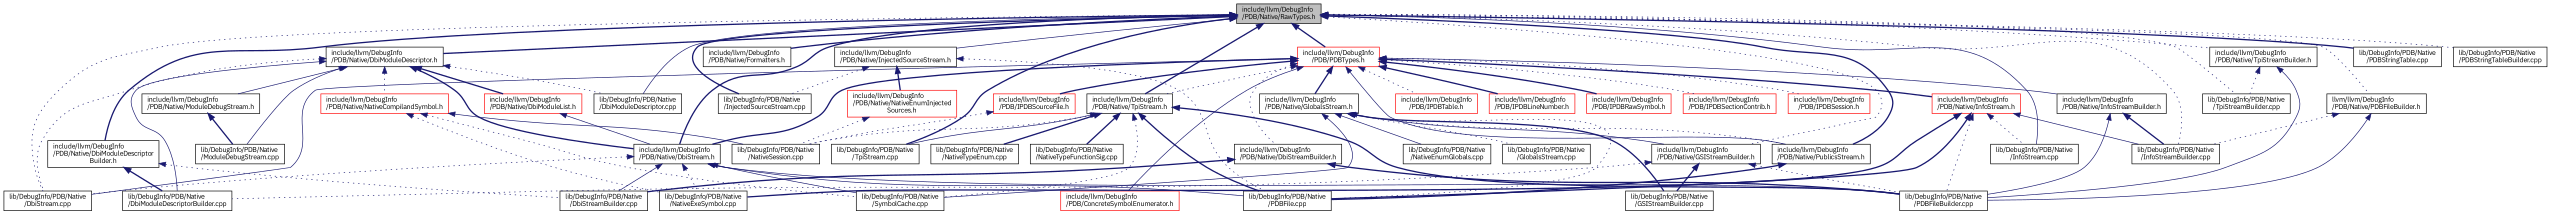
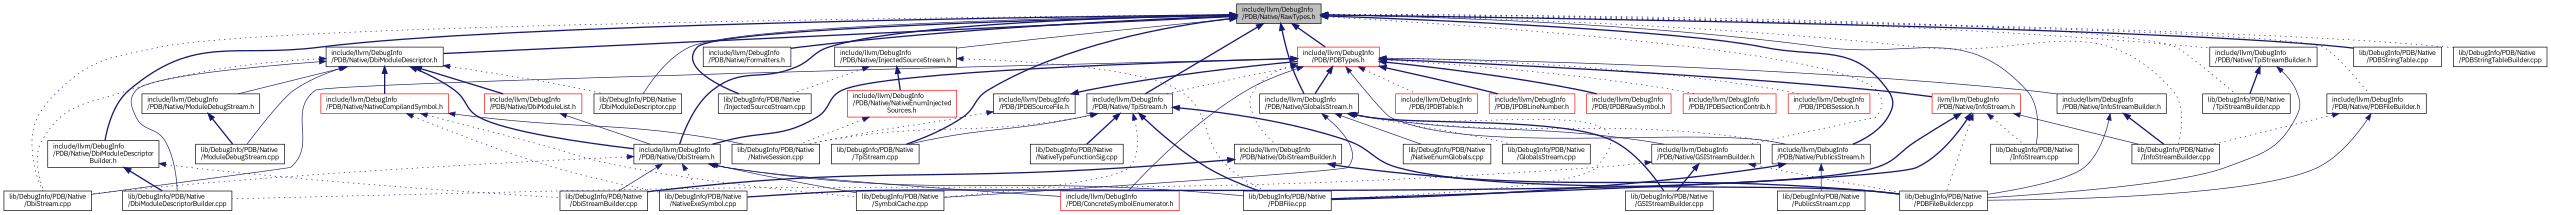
edge "include/llvm/DebugInfo /PDB/Native/GlobalsStream.h" -> "include/llvm/DebugInfo /PDB/Native/RawTypes.h": added
edge "include/llvm/DebugInfo /PDB/IPDBSourceFile.h" -> "include/llvm/DebugInfo /PDB/PDBTypes.h": reversed
edge "include/llvm/DebugInfo /PDB/Native/NativeCompilandSymbol.h" -> "include/llvm/DebugInfo /PDB/Native/DbiModuleDescriptor.h": style dotted -> bold
edge "lib/DebugInfo/PDB/Native /TpiStreamBuilder.cpp" -> "include/llvm/DebugInfo /PDB/Native/TpiStreamBuilder.h": style dotted -> bold
node "include/llvm/DebugInfo /PDB/IPDBSourceFile.h": color red -> black
node "include/llvm/DebugInfo /PDB/Native/InfoStream.h": label "include/llvm/DebugInfo /PDB/Native/InfoStream.h" -> "llvm/llvm/DebugInfo /PDB/Native/InfoStream.h"
node "llvm/llvm/DebugInfo /PDB/Native/PDBFileBuilder.h": label "llvm/llvm/DebugInfo /PDB/Native/PDBFileBuilder.h" -> "include/llvm/DebugInfo /PDB/Native/PDBFileBuilder.h"
node "lib/DebugInfo/PDB/Native /NativeTypeEnum.cpp": removed
edge "lib/DebugInfo/PDB/Native /PDBFileBuilder.cpp" -> "include/llvm/DebugInfo /PDB/Native/DbiStream.h": now "include/llvm/DebugInfo /PDB/ConcreteSymbolEnumerator.h" -> "include/llvm/DebugInfo /PDB/Native/DbiStream.h"
node "lib/DebugInfo/PDB/Native /PublicsStream.cpp": added
